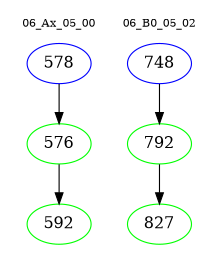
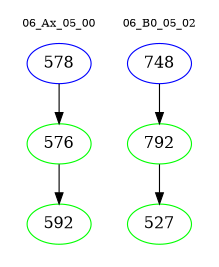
node "827": label "827" -> "527"
